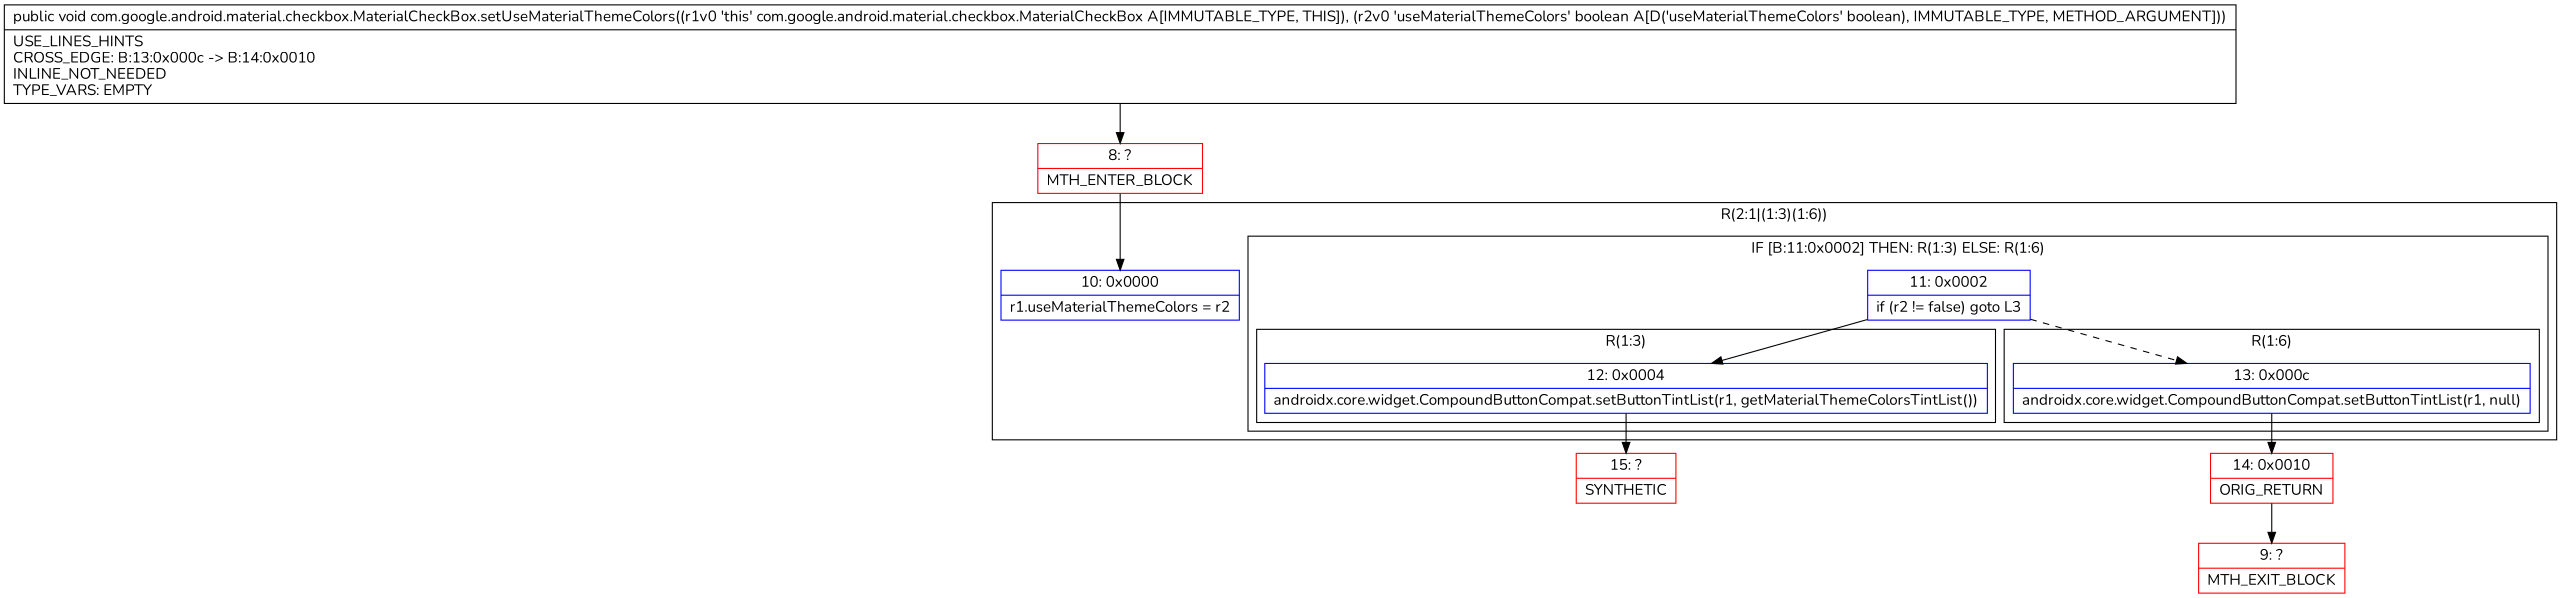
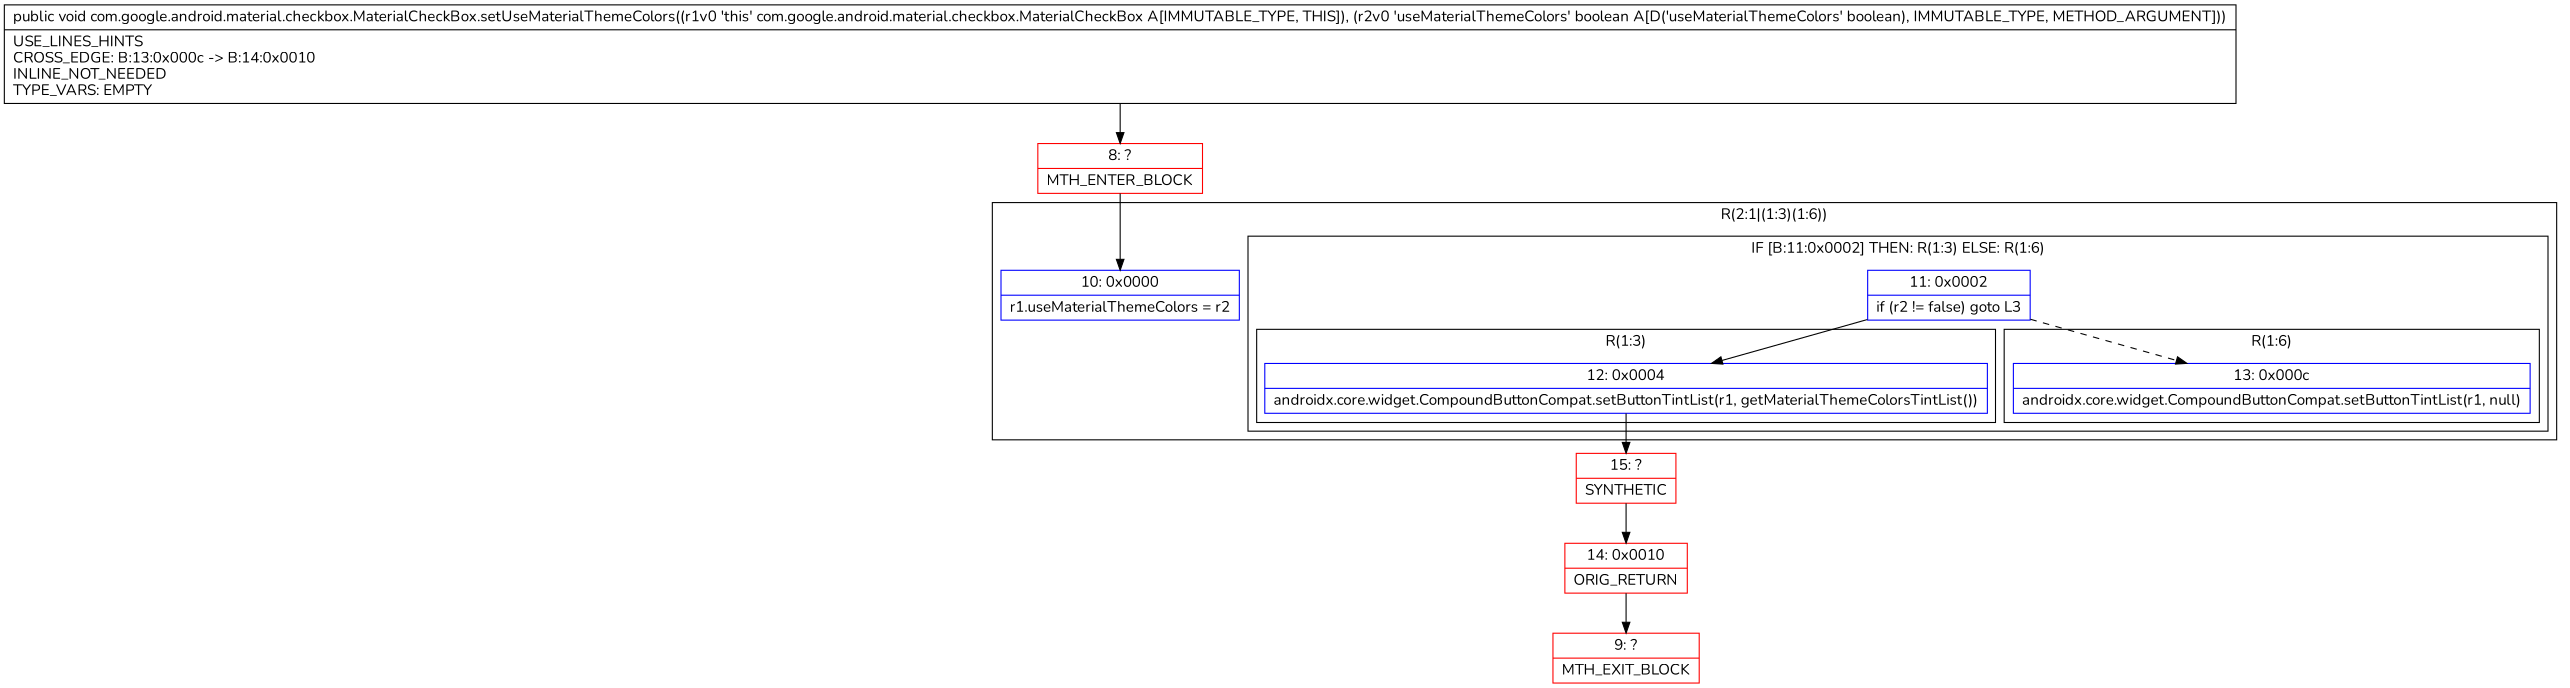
edge "13: 0x000c" -> "14: 0x0010": now "15: ?" -> "14: 0x0010"
